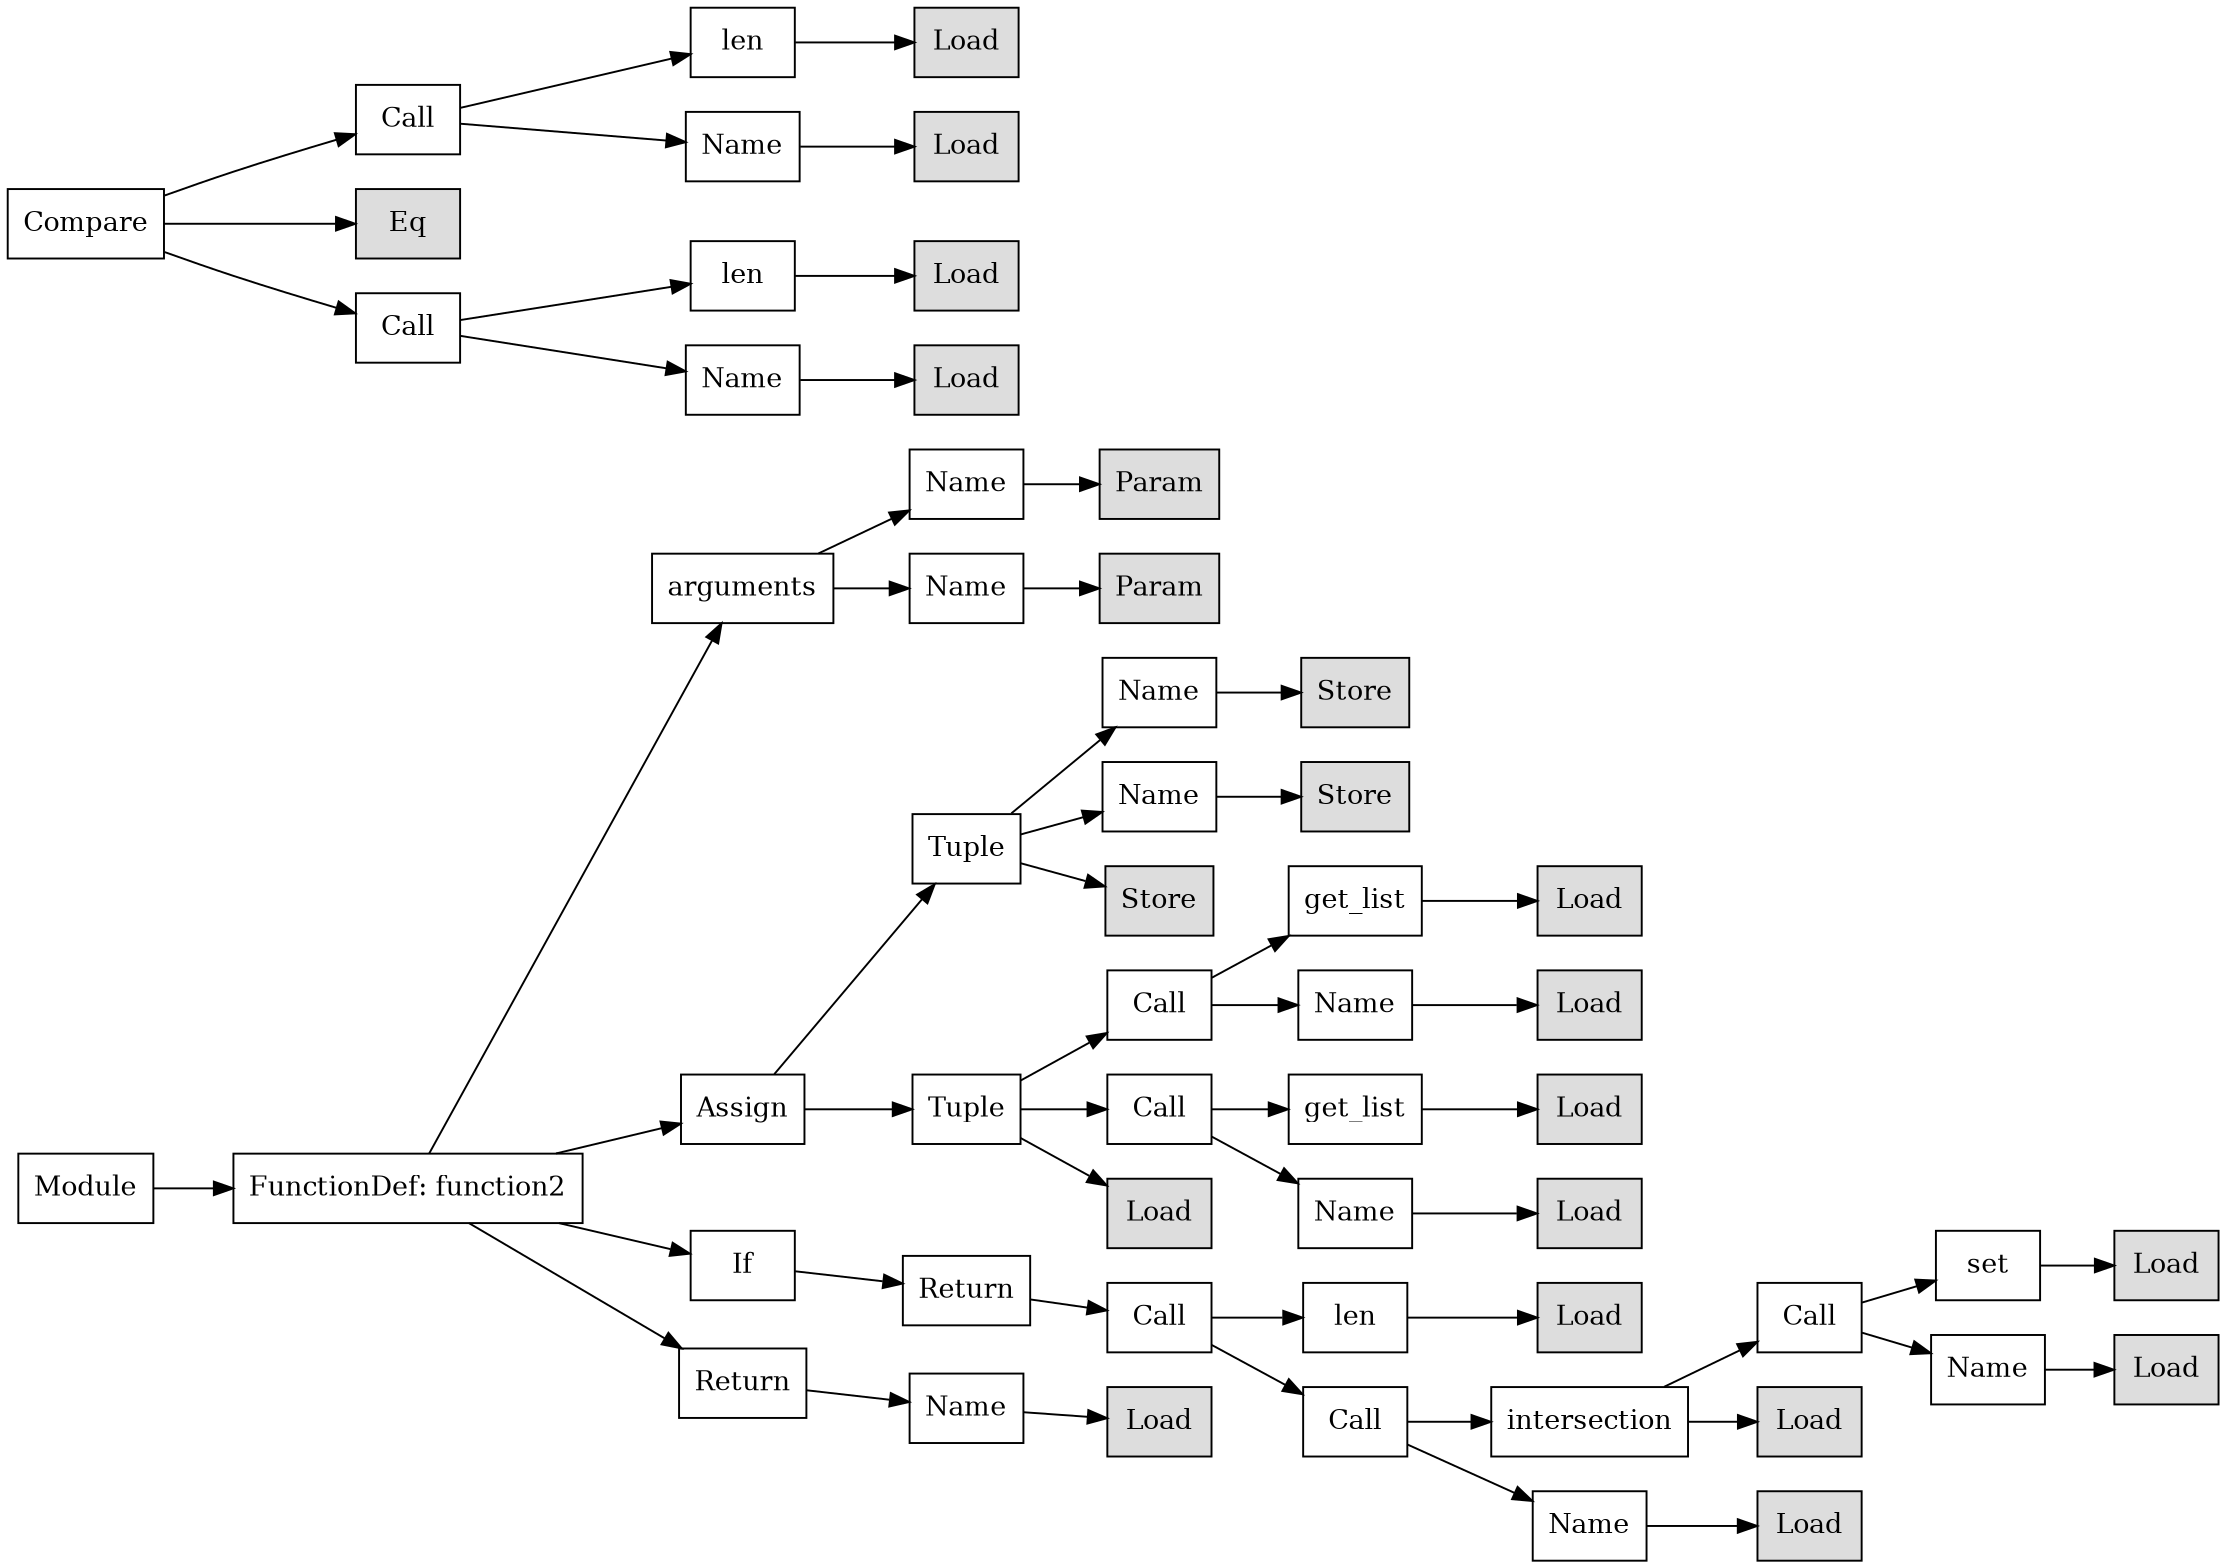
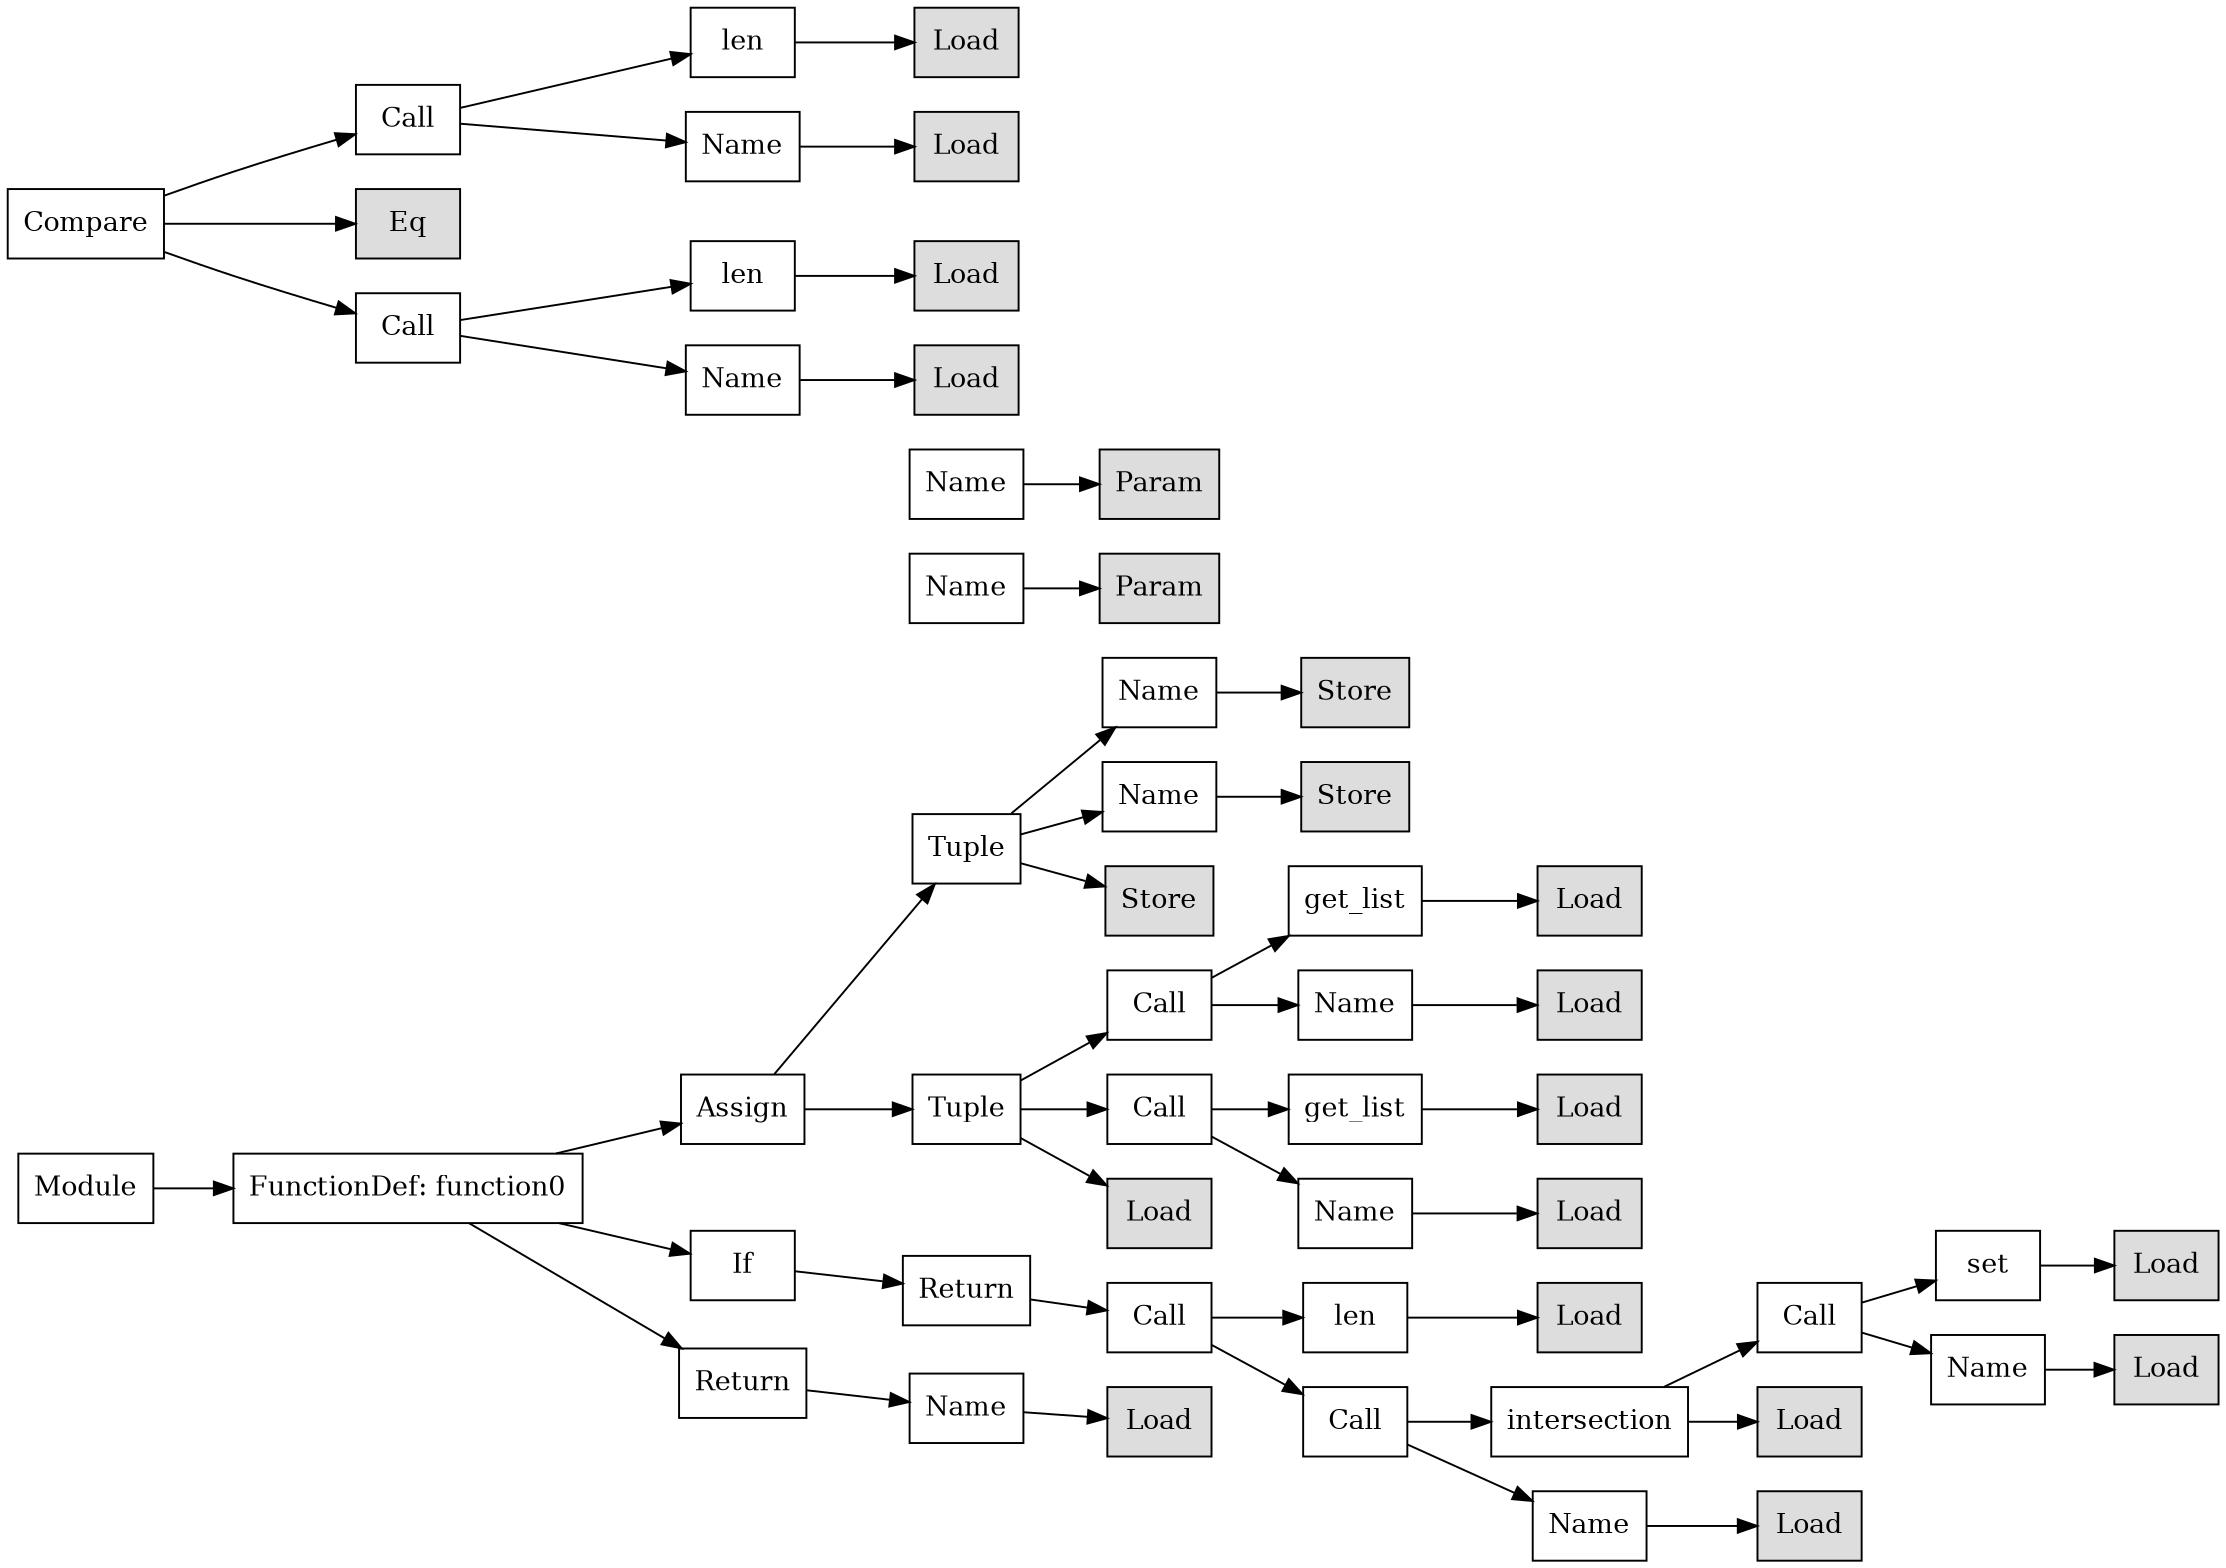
node "arguments": removed
node "FunctionDef: function2": label "FunctionDef: function2" -> "FunctionDef: function0"
